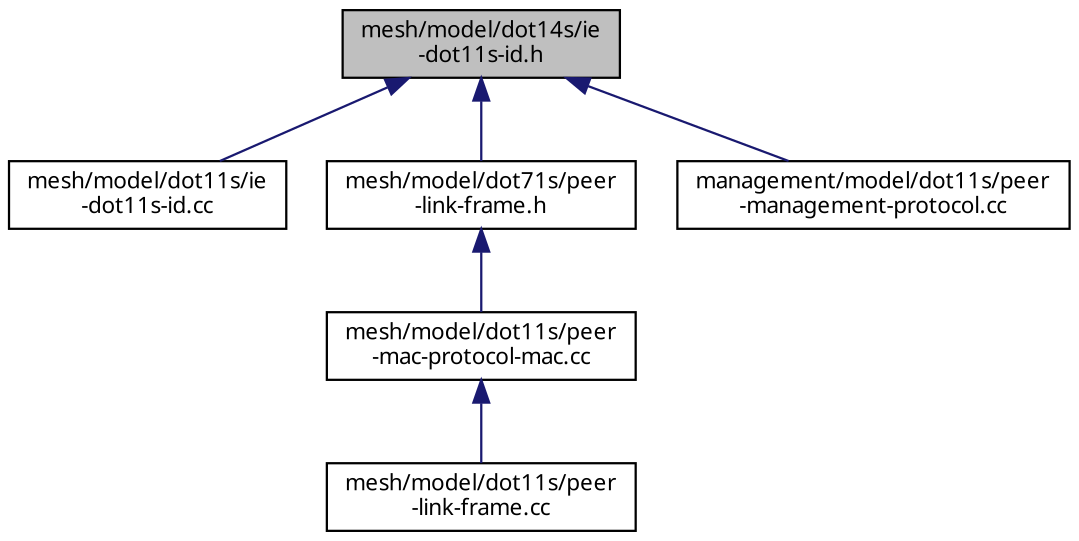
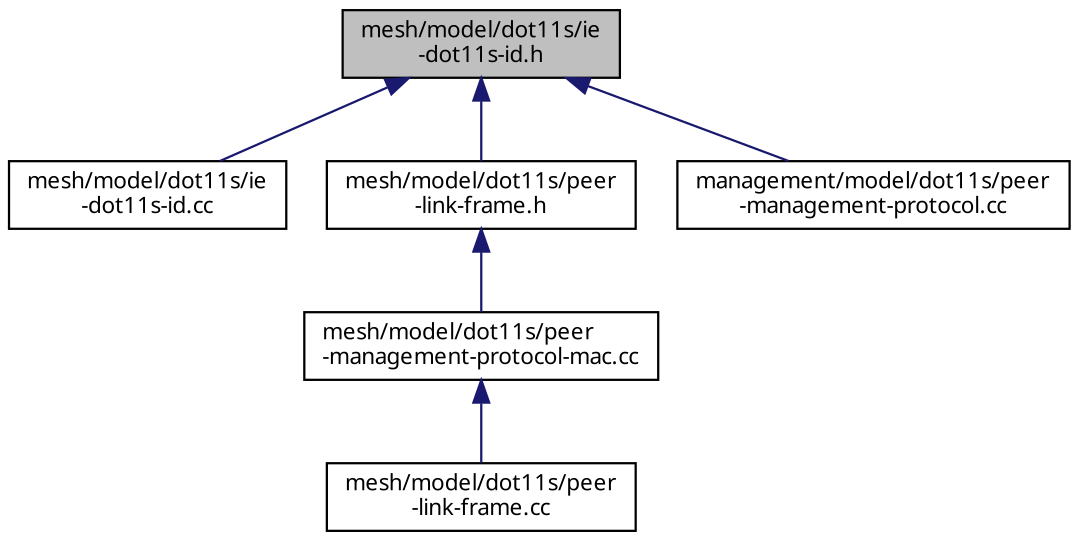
node "mesh/model/dot14s/ie -dot11s-id.h": label "mesh/model/dot14s/ie -dot11s-id.h" -> "mesh/model/dot11s/ie -dot11s-id.h"
node "mesh/model/dot71s/peer -link-frame.h": label "mesh/model/dot71s/peer -link-frame.h" -> "mesh/model/dot11s/peer -link-frame.h"
node "mesh/model/dot11s/peer -mac-protocol-mac.cc": label "mesh/model/dot11s/peer -mac-protocol-mac.cc" -> "mesh/model/dot11s/peer -management-protocol-mac.cc"
